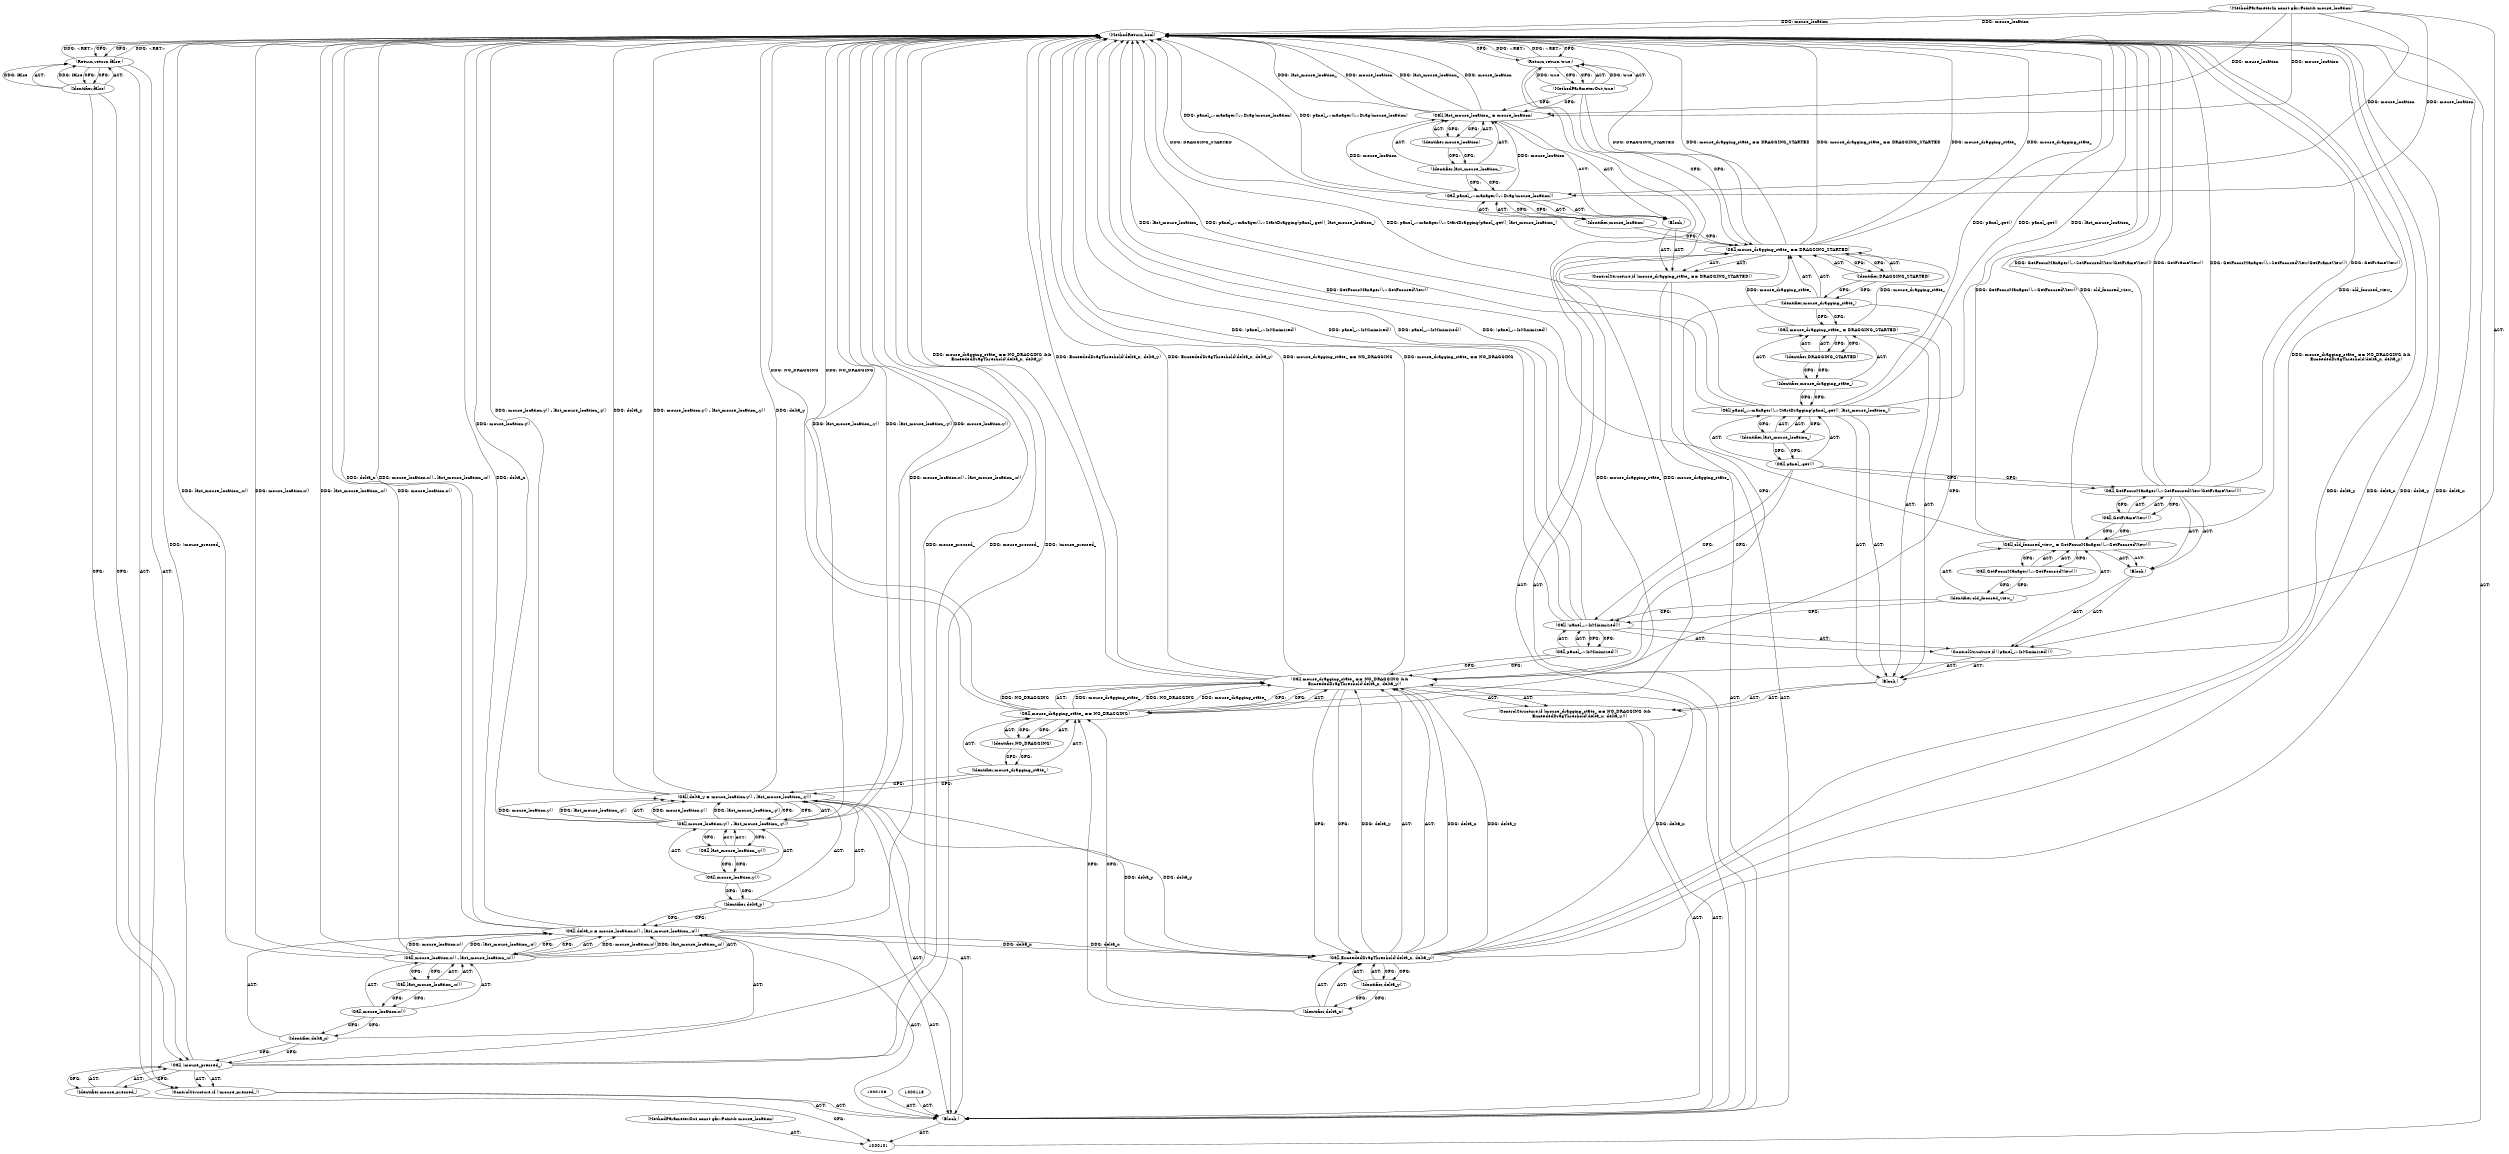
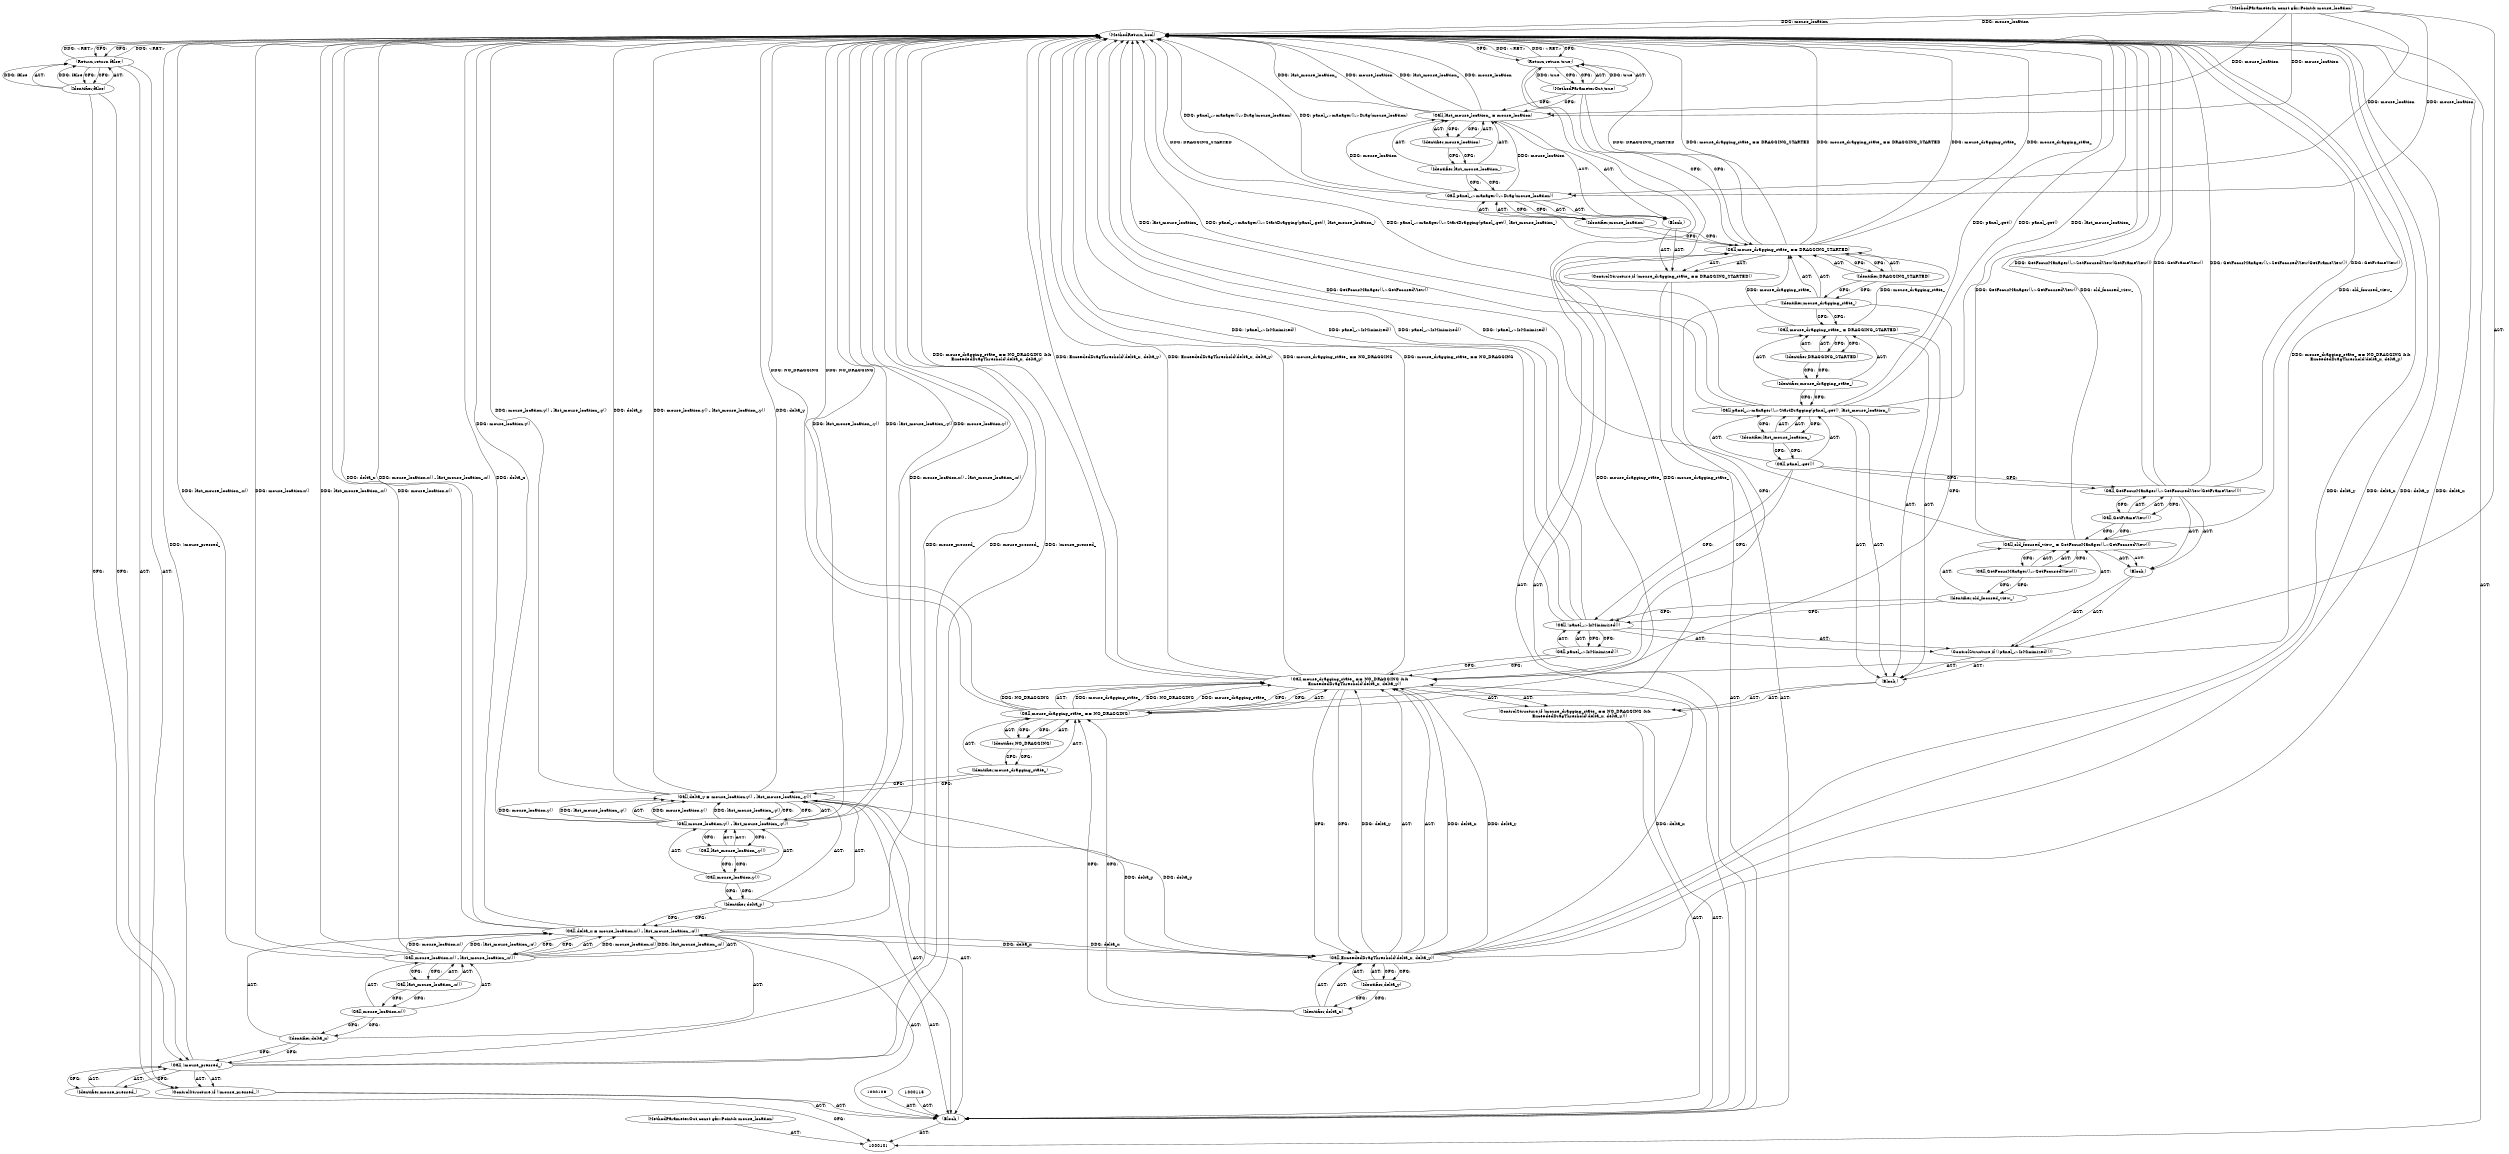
edge "1000101" -> "(MethodReturn,bool)": reversed
